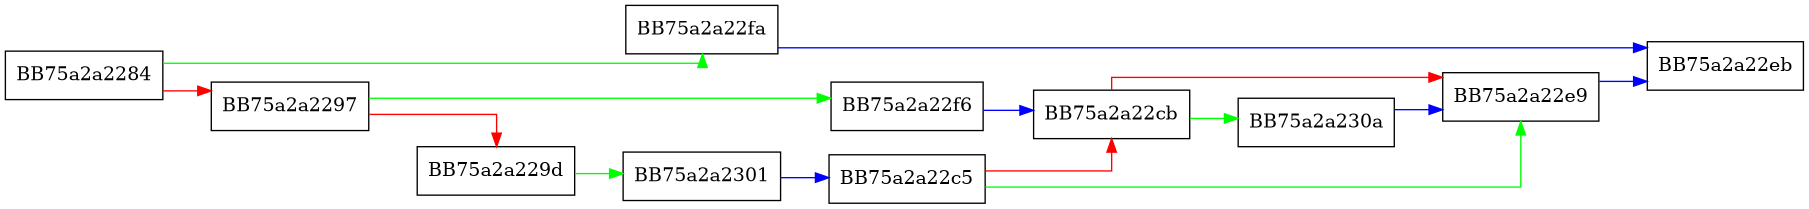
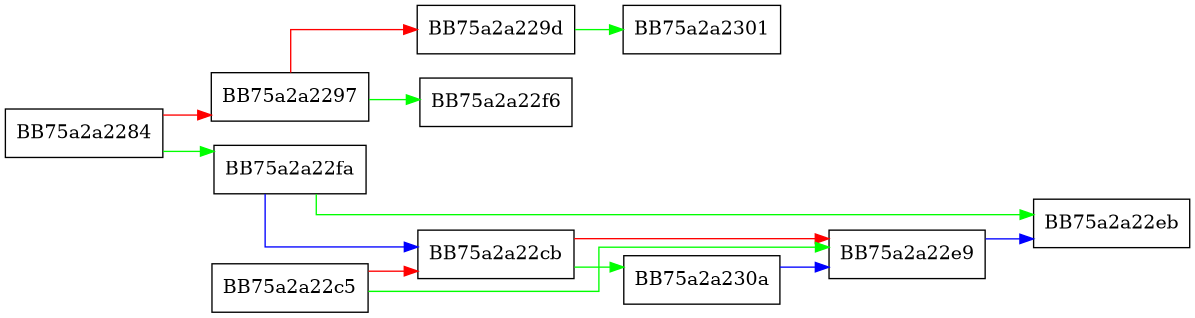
edge "BB75a2a22fa" -> "BB75a2a22eb": color blue -> green
edge "BB75a2a22f6" -> "BB75a2a22cb": now "BB75a2a22fa" -> "BB75a2a22cb"
edge "BB75a2a2301" -> "BB75a2a22c5": removed
